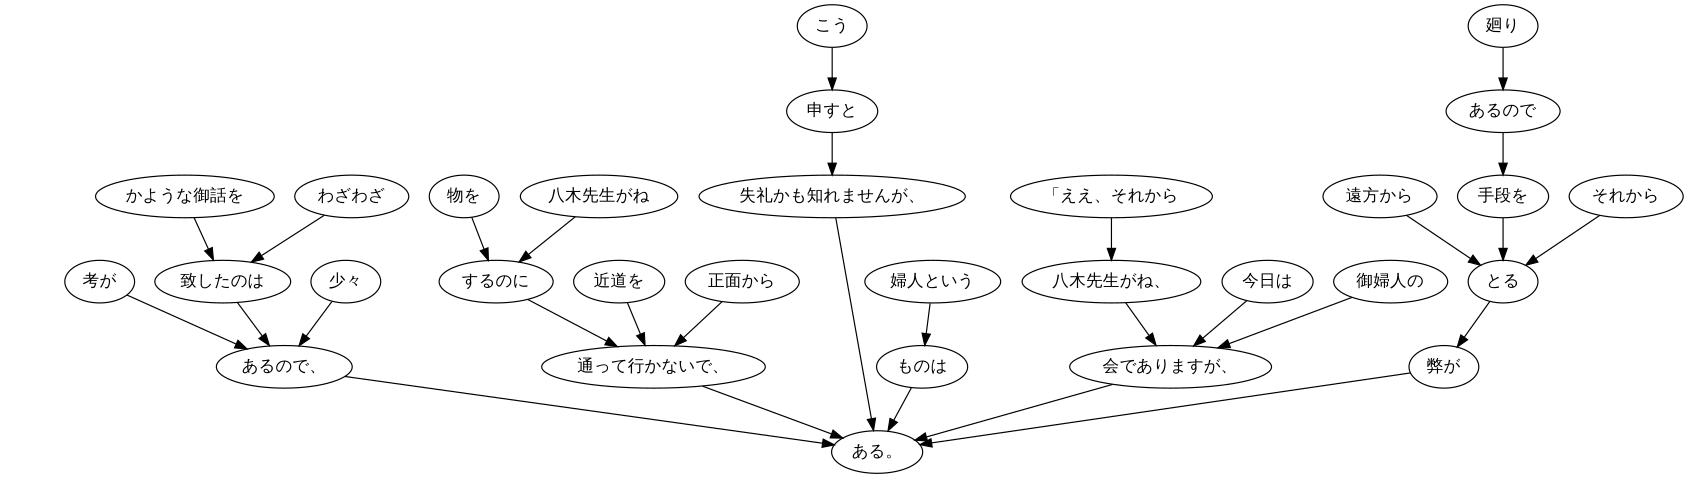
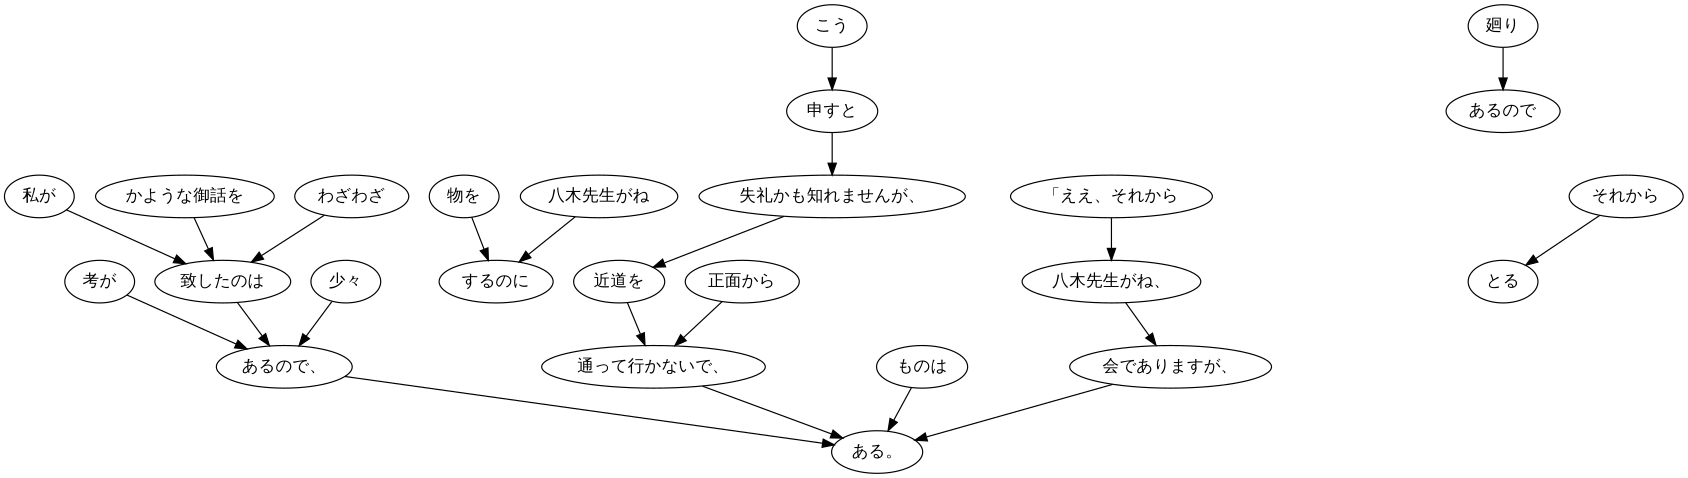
node "私が": added
node "遠方から": removed
node "手段を": removed
node "婦人という": removed
node "今日は": removed
node "御婦人の": removed
edge "失礼かも知れませんが、" -> "ある。": now "失礼かも知れませんが、" -> "近道を"
edge "するのに" -> "通って行かないで、": removed
node "弊が": removed
